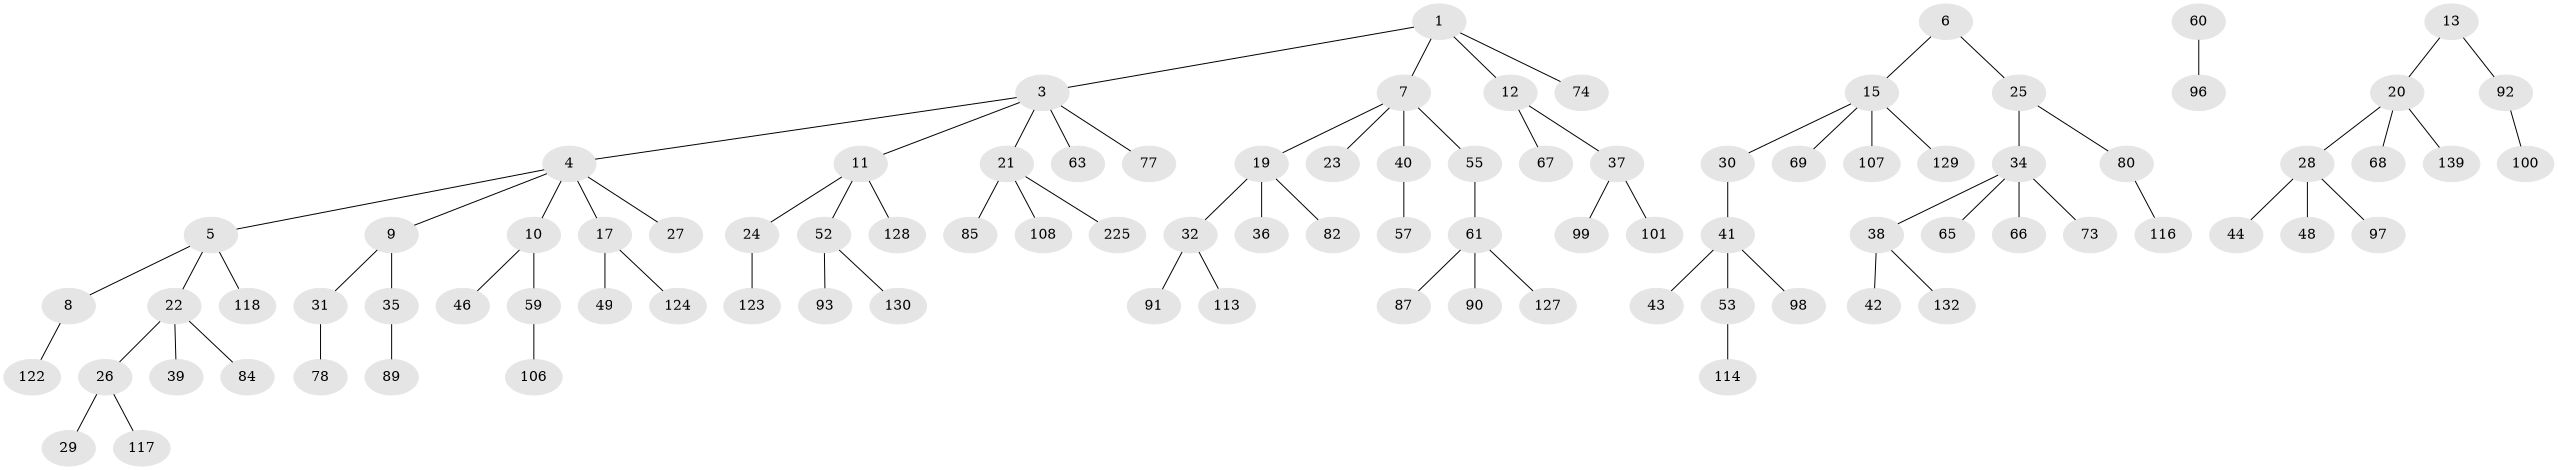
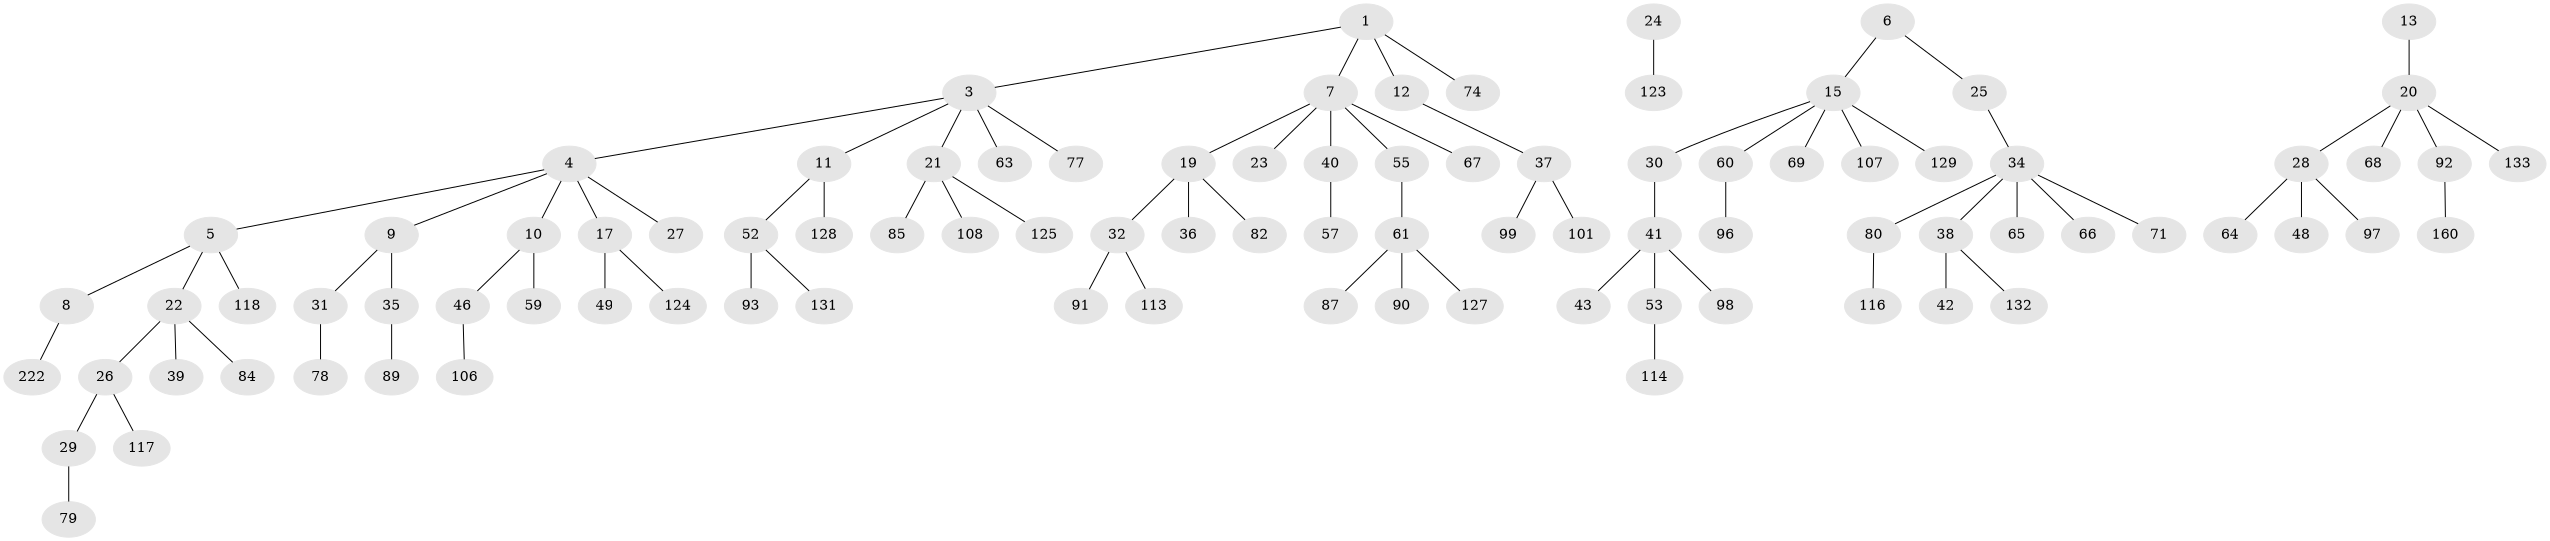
edge "13" -- "92": now "20" -- "92"
edge "12" -- "67": now "7" -- "67"
edge "15" -- "60": added
edge "25" -- "80": now "34" -- "80"
node "139": label "139" -> "133"
node "100": label "100" -> "160"
edge "11" -- "24": removed
node "225": label "225" -> "125"
node "73": label "73" -> "71"
node "44": label "44" -> "64"
node "130": label "130" -> "131"
edge "59" -- "106": now "46" -- "106"
node "122": label "122" -> "222"
node "79": added
